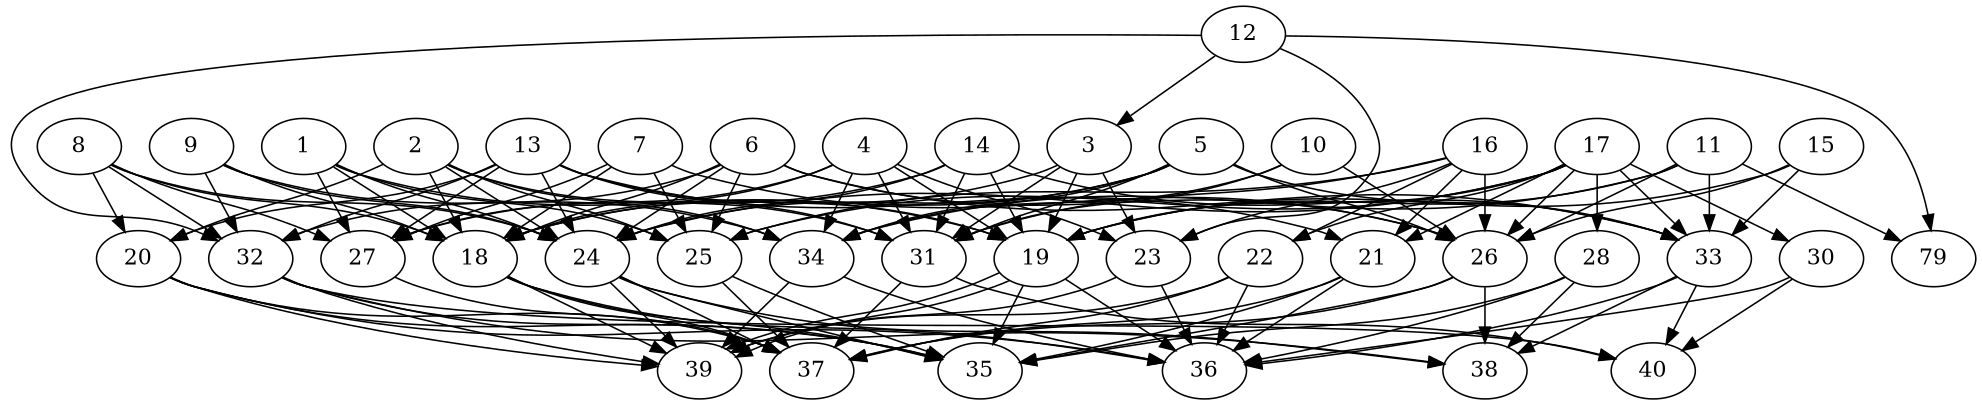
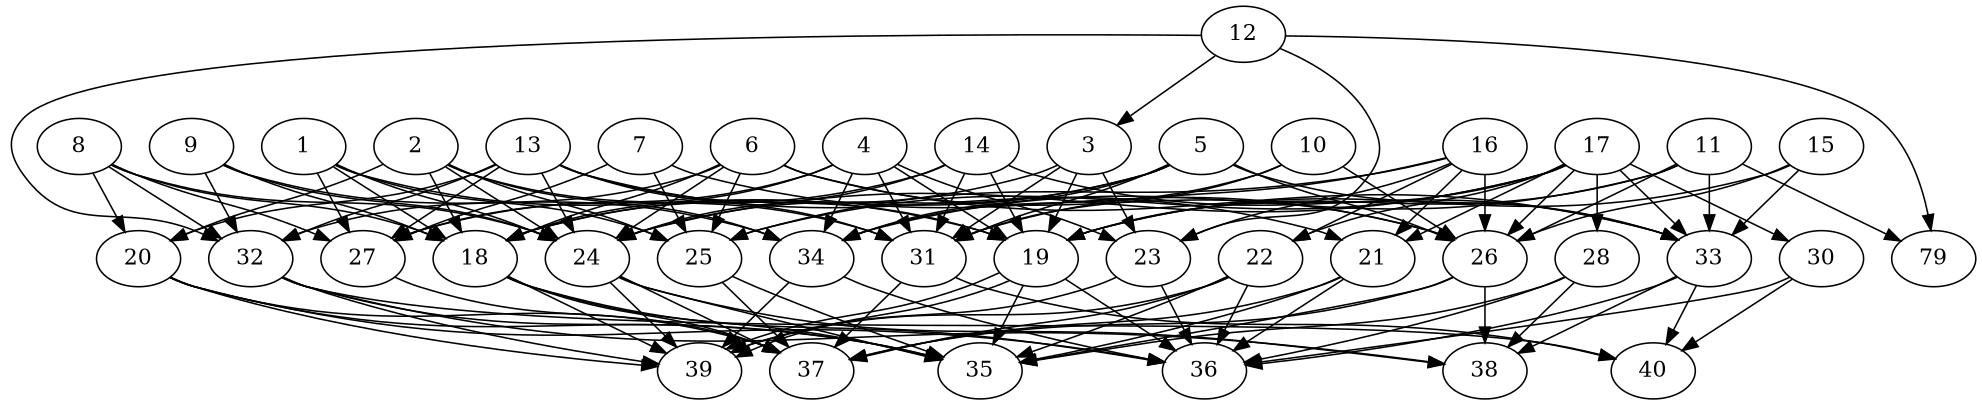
edge "7" -> "18": removed
edge "22" -> "35": added
